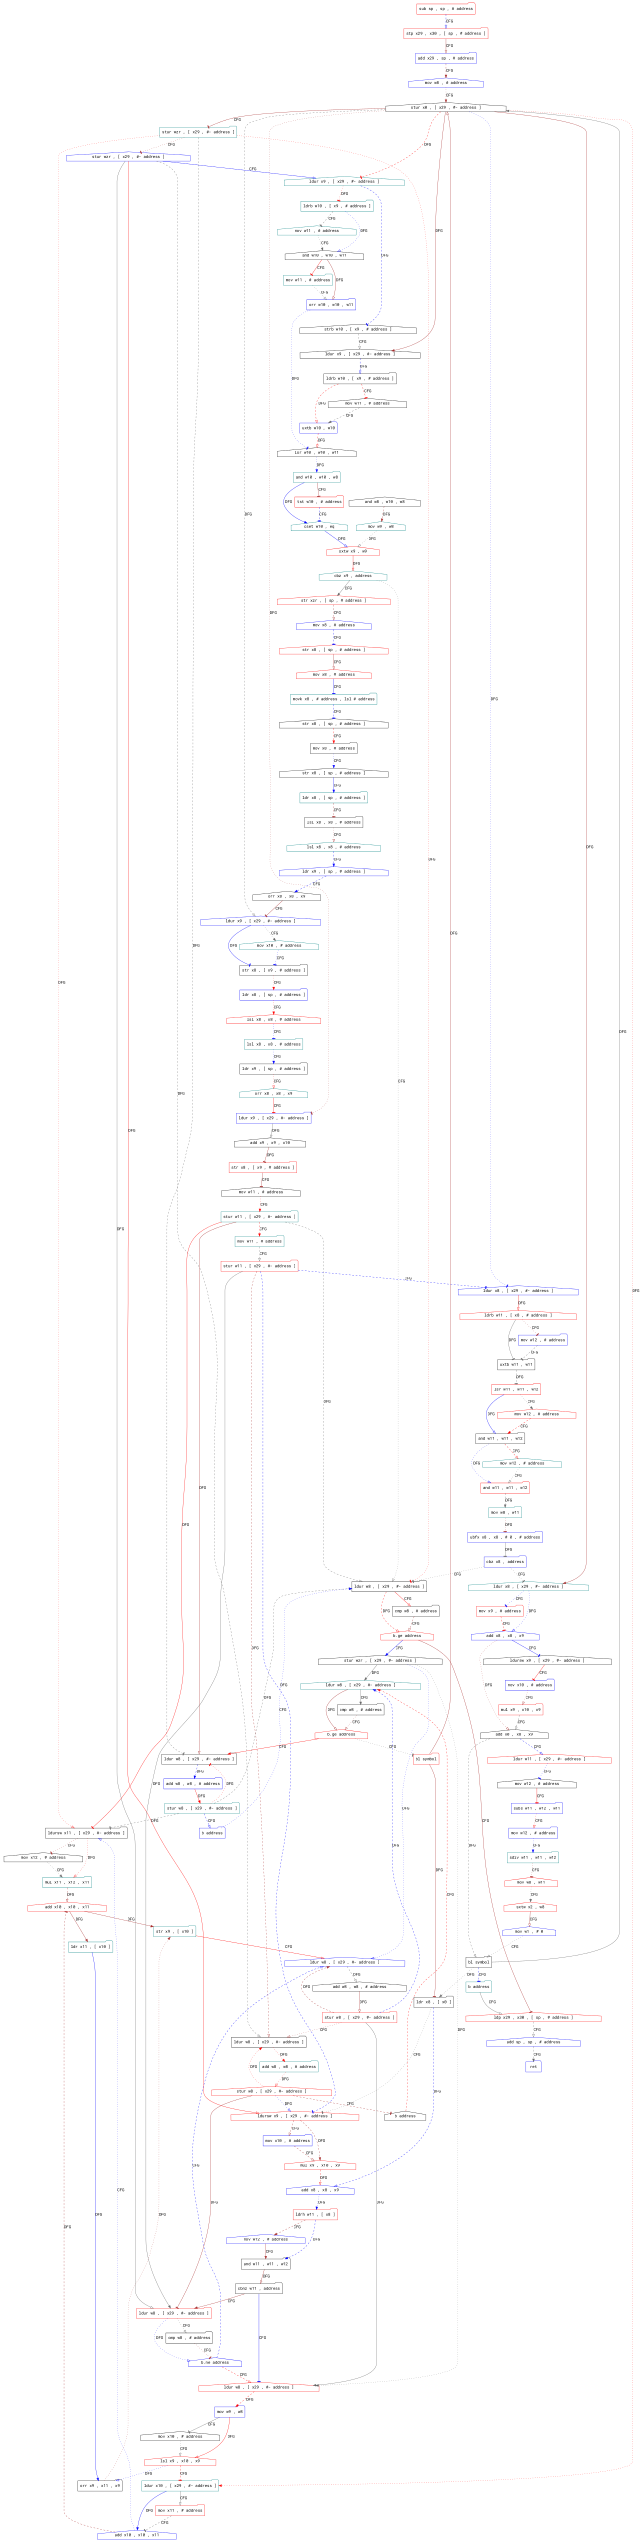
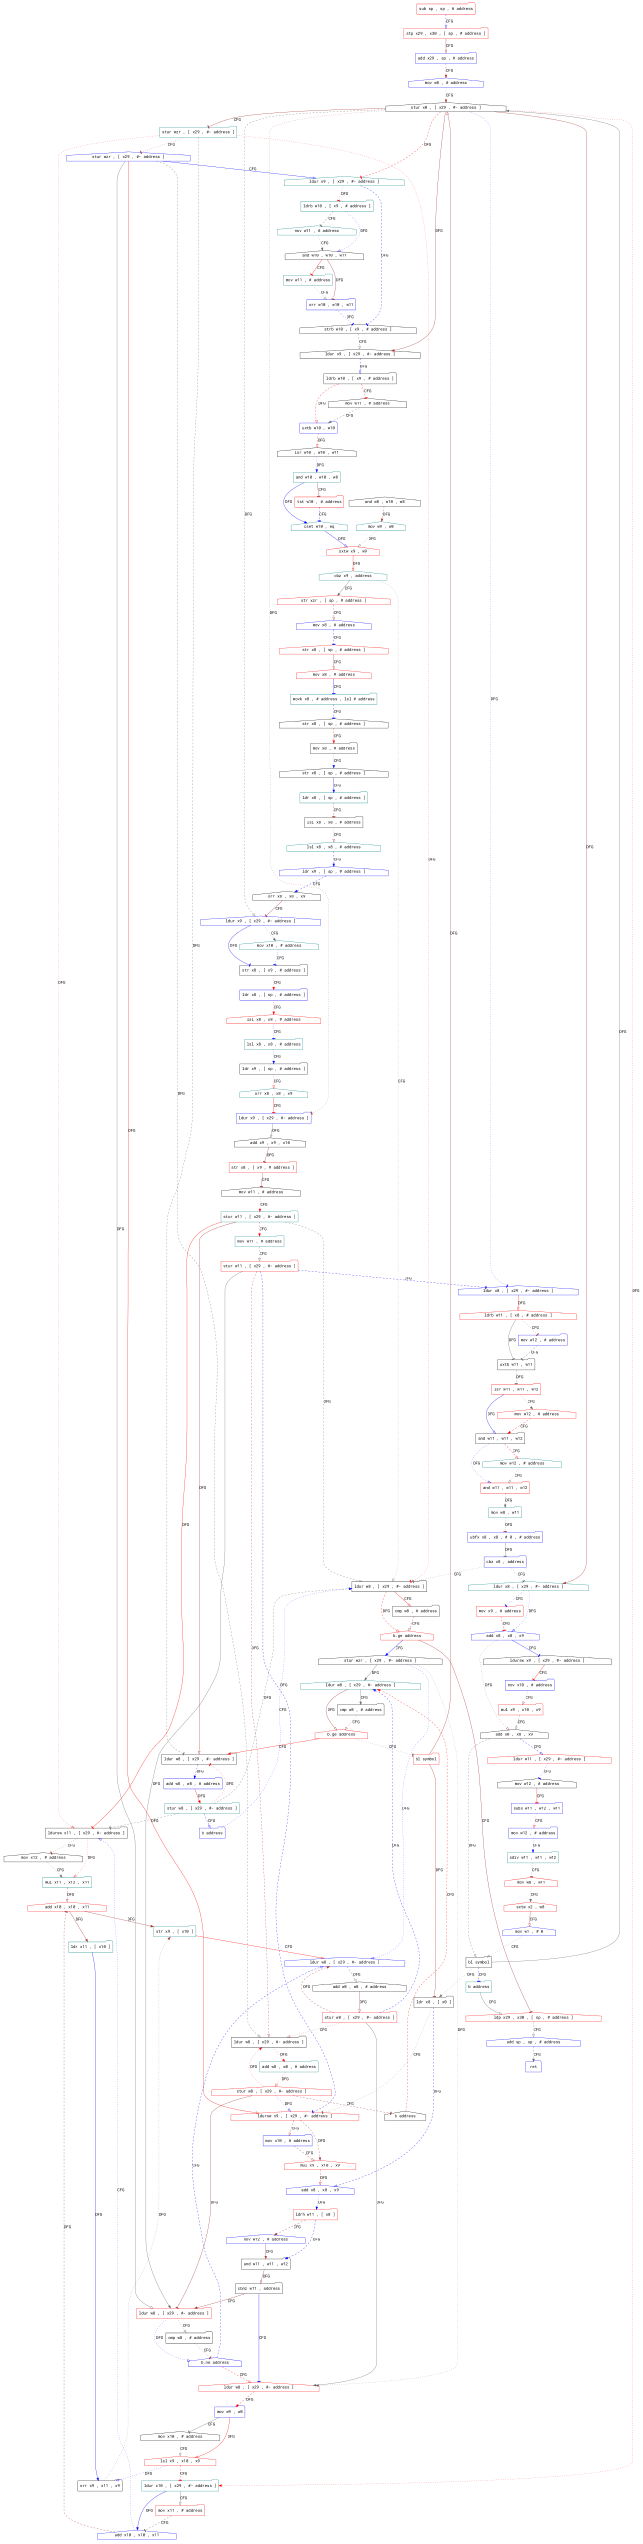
edge "and w10 , w10 , w11" -> "orr w10 , w10 , w11": arrowhead onormal -> tee
edge "orr w10 , w10 , w11" -> "lsr w10 , w10 , w11": now "orr w10 , w10 , w11" -> "strb w10 , [ x9 , # address ]"
